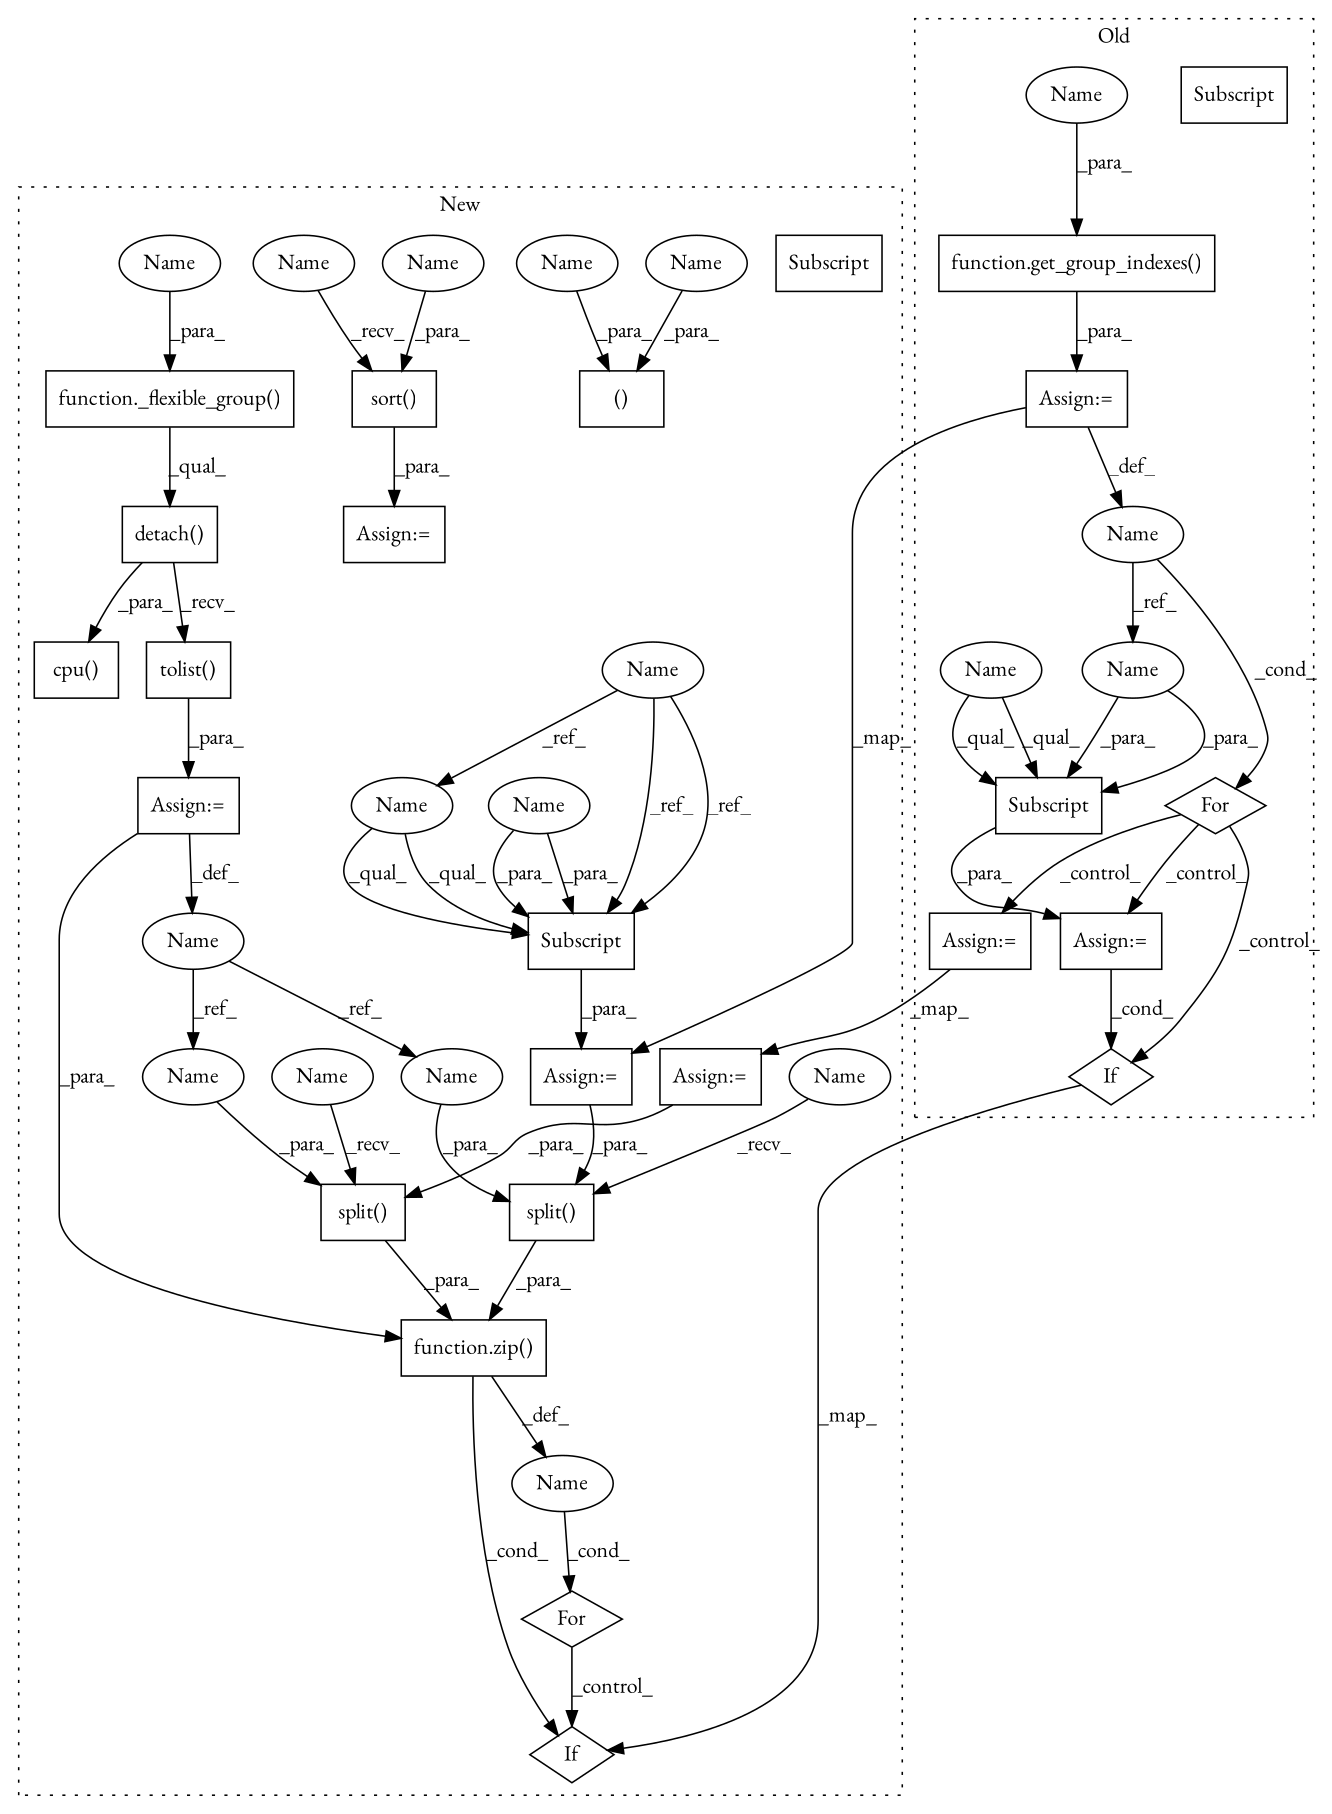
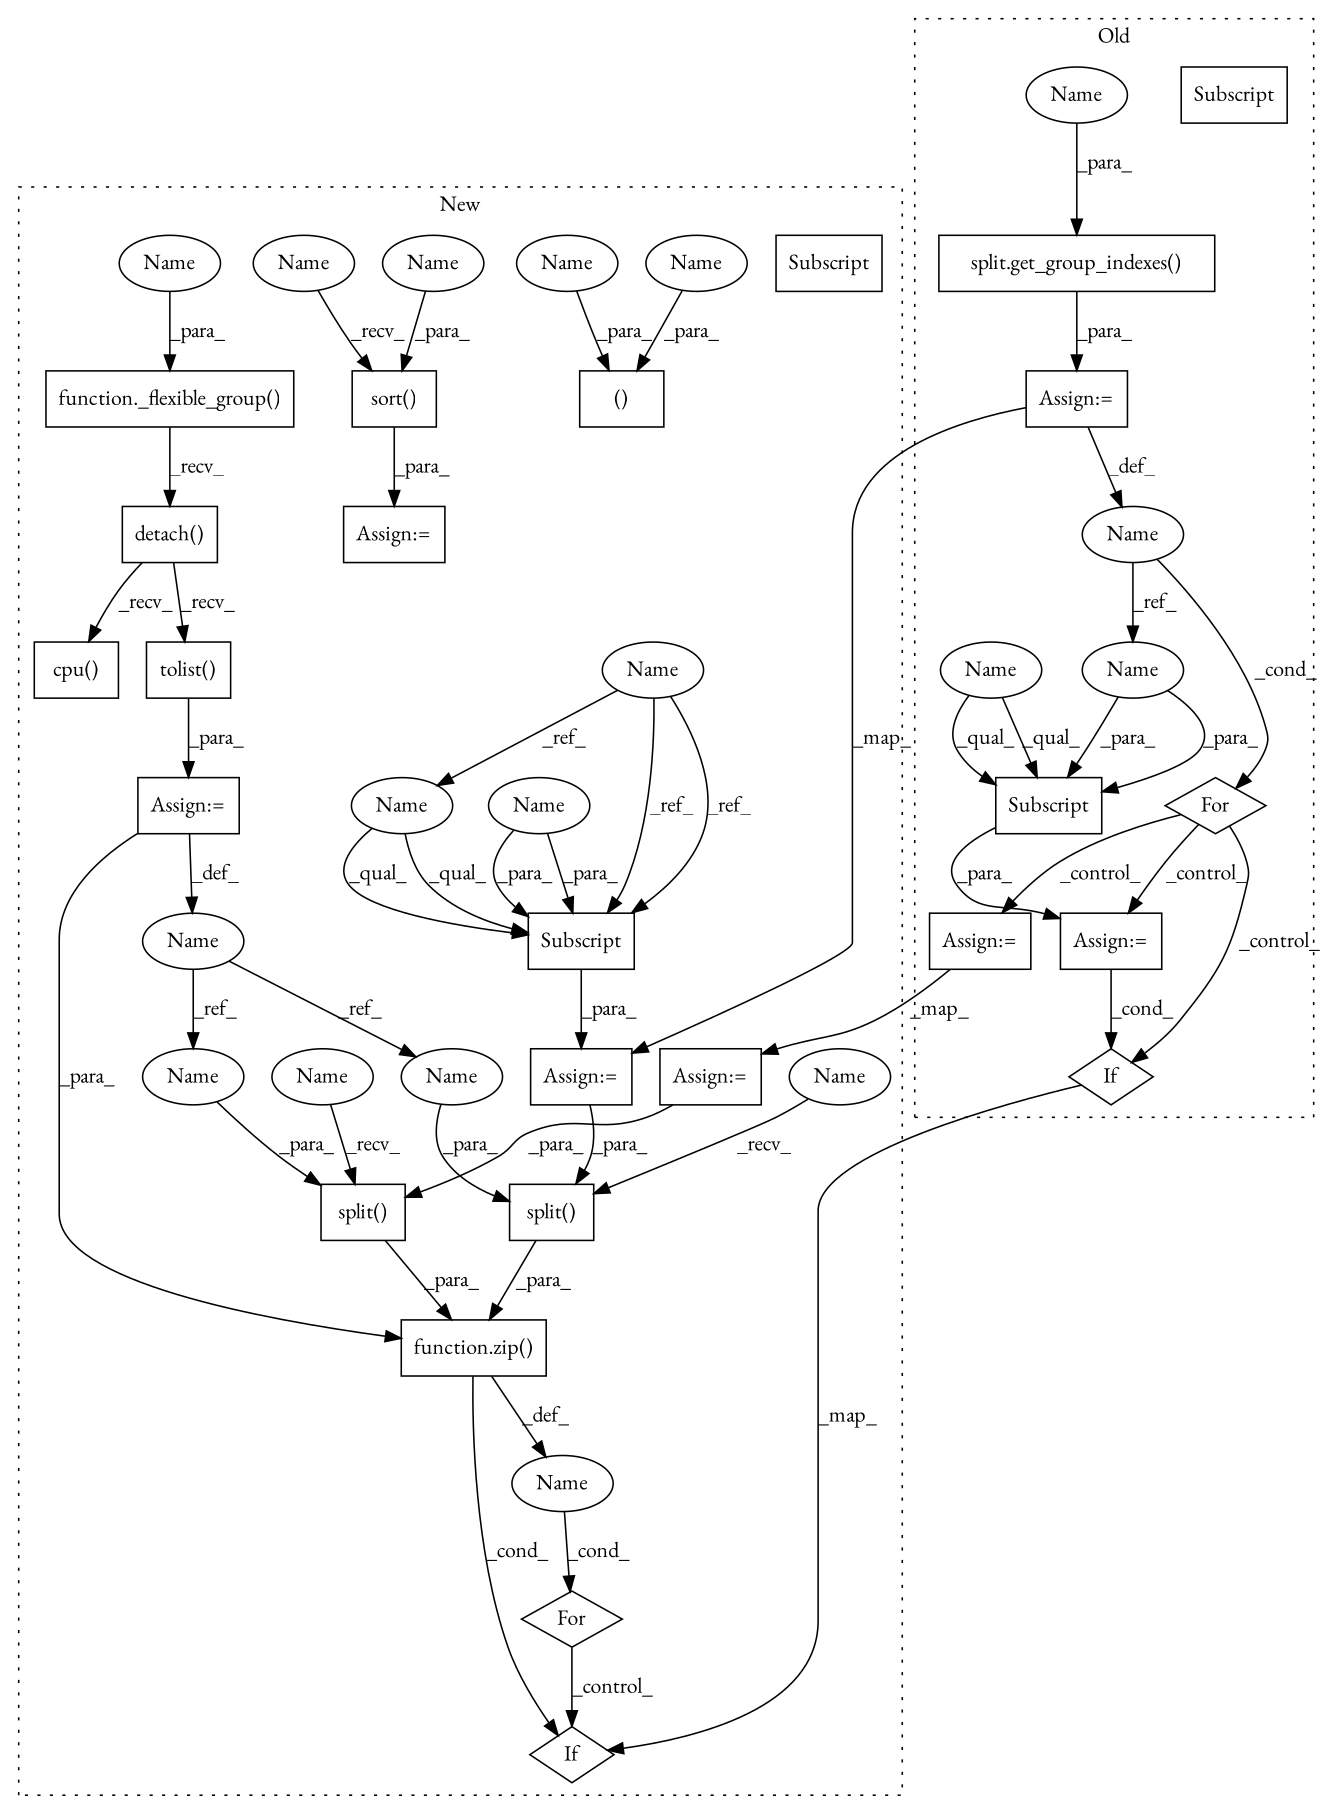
node "function.get_group_indexes()": label "function.get_group_indexes()" -> "split.get_group_indexes()"
edge "function._flexible_group()" -> "detach()": label "_qual_" -> "_recv_"
edge "detach()" -> "cpu()": label "_para_" -> "_recv_"
